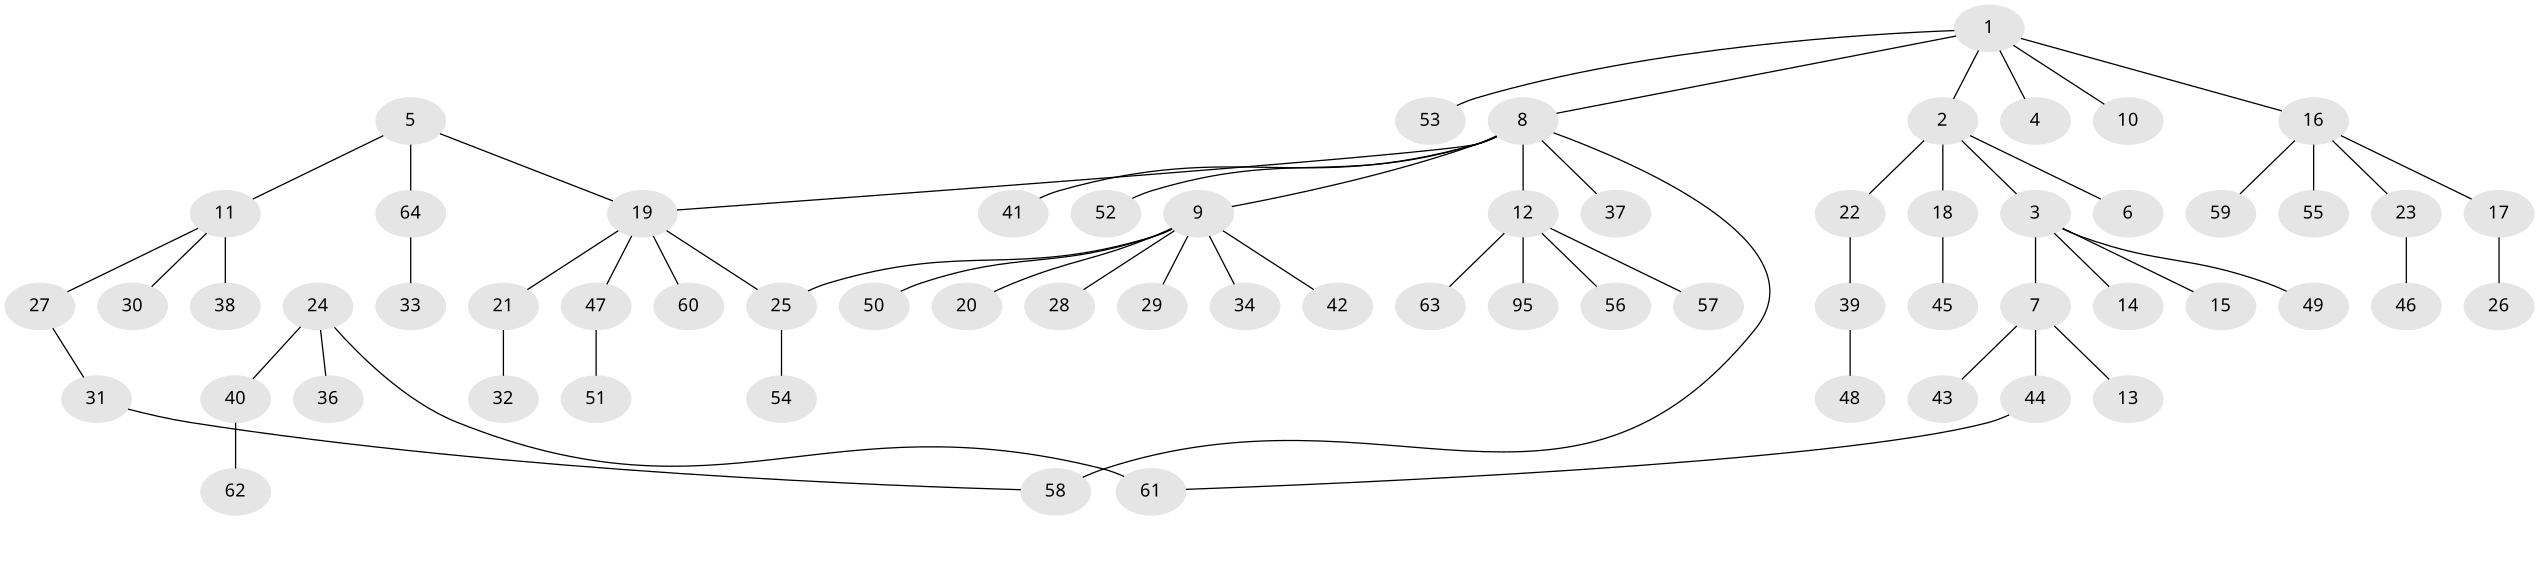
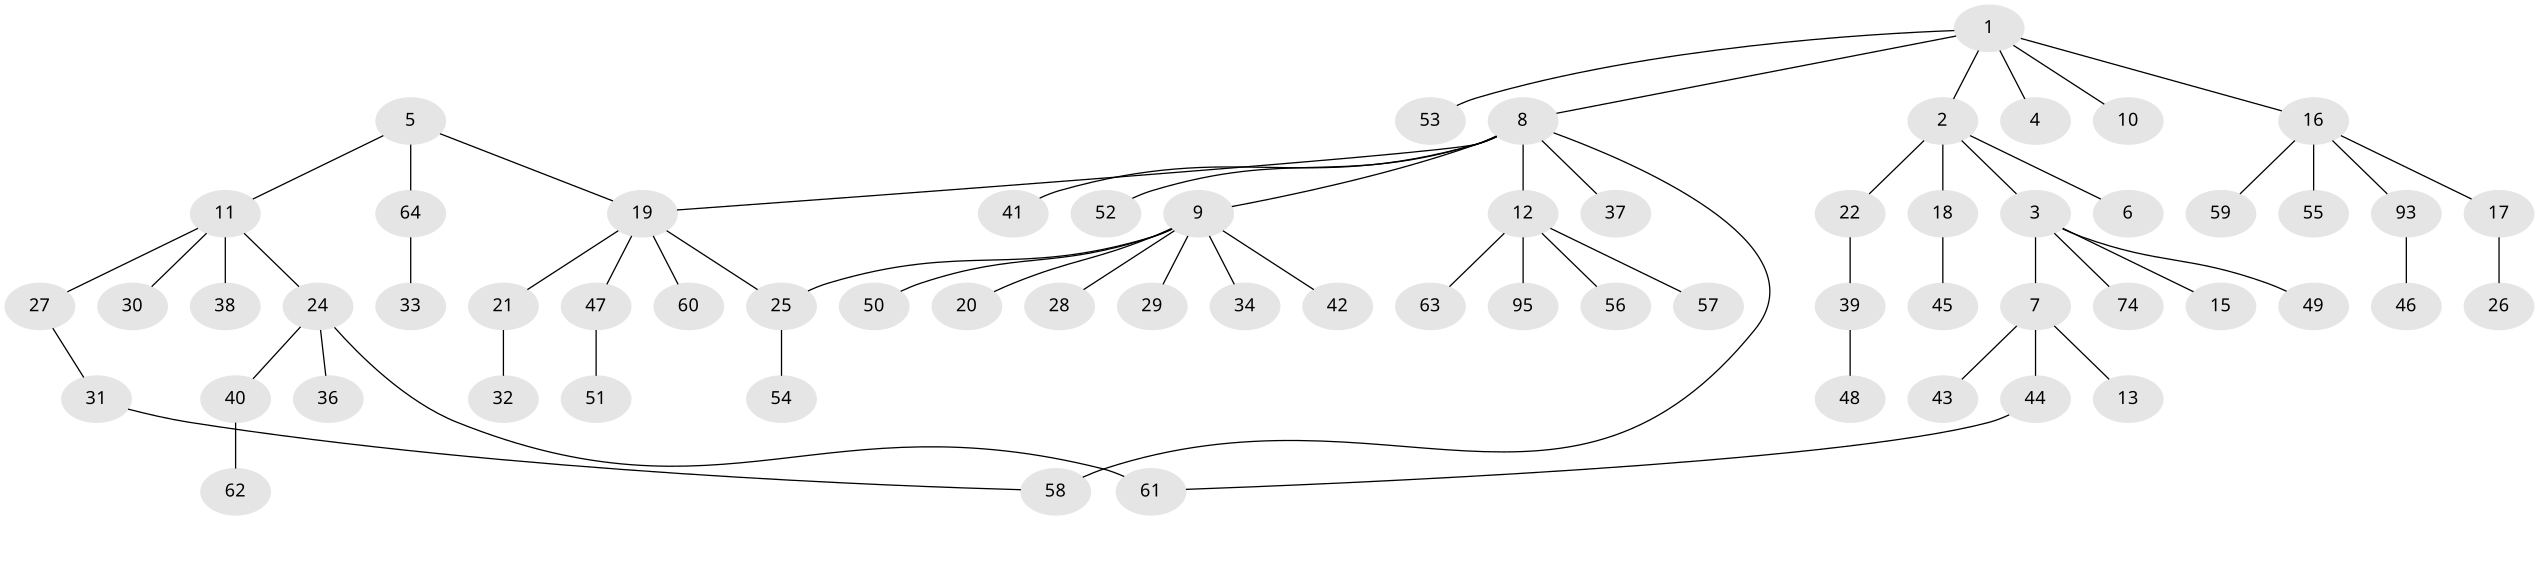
node "23": label "23" -> "93"
edge "11" -- "24": added
node "14": label "14" -> "74"
